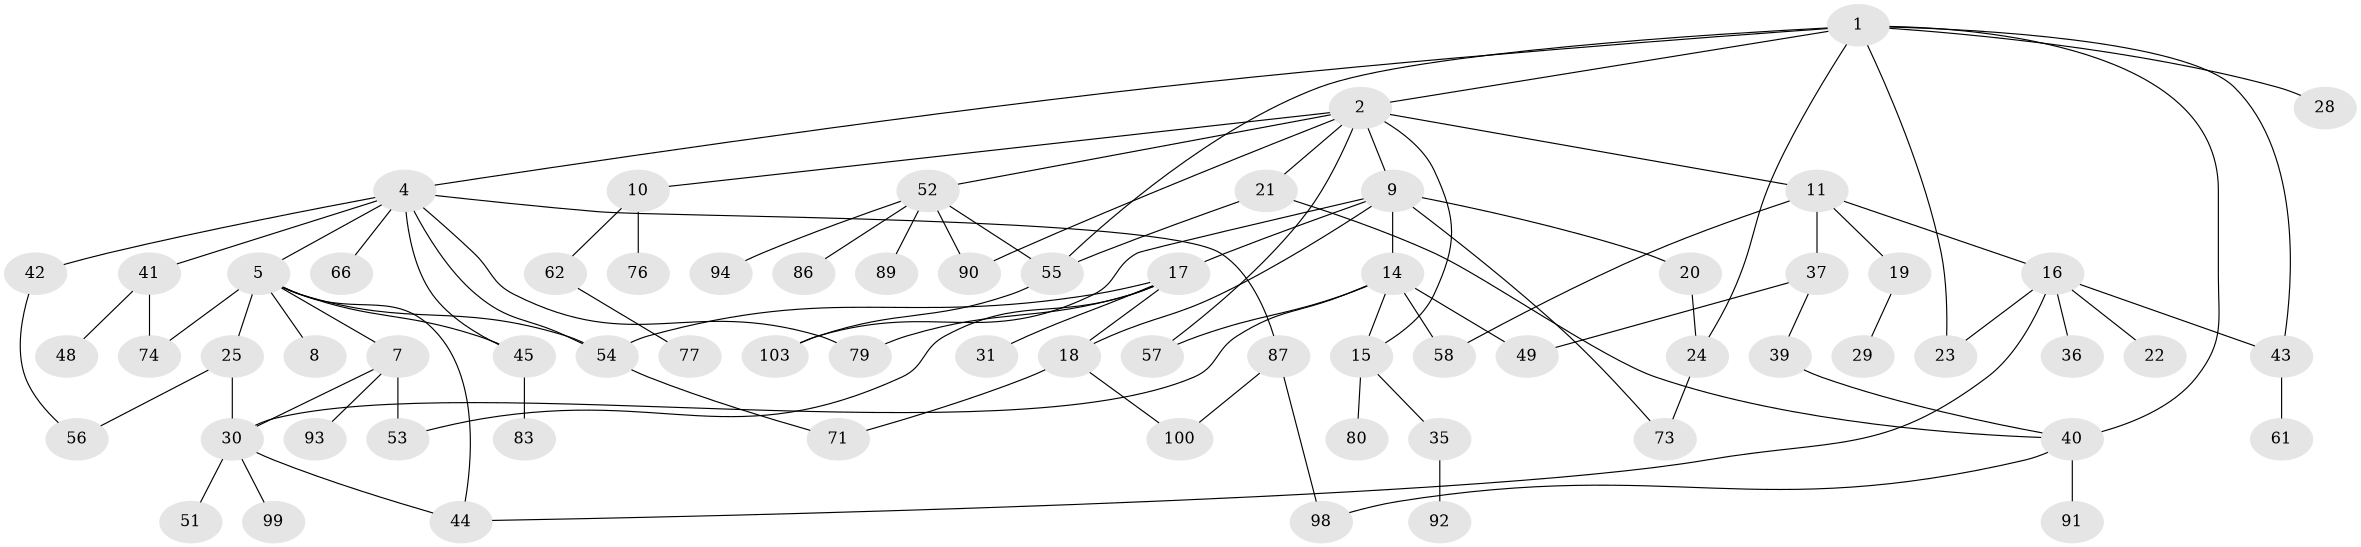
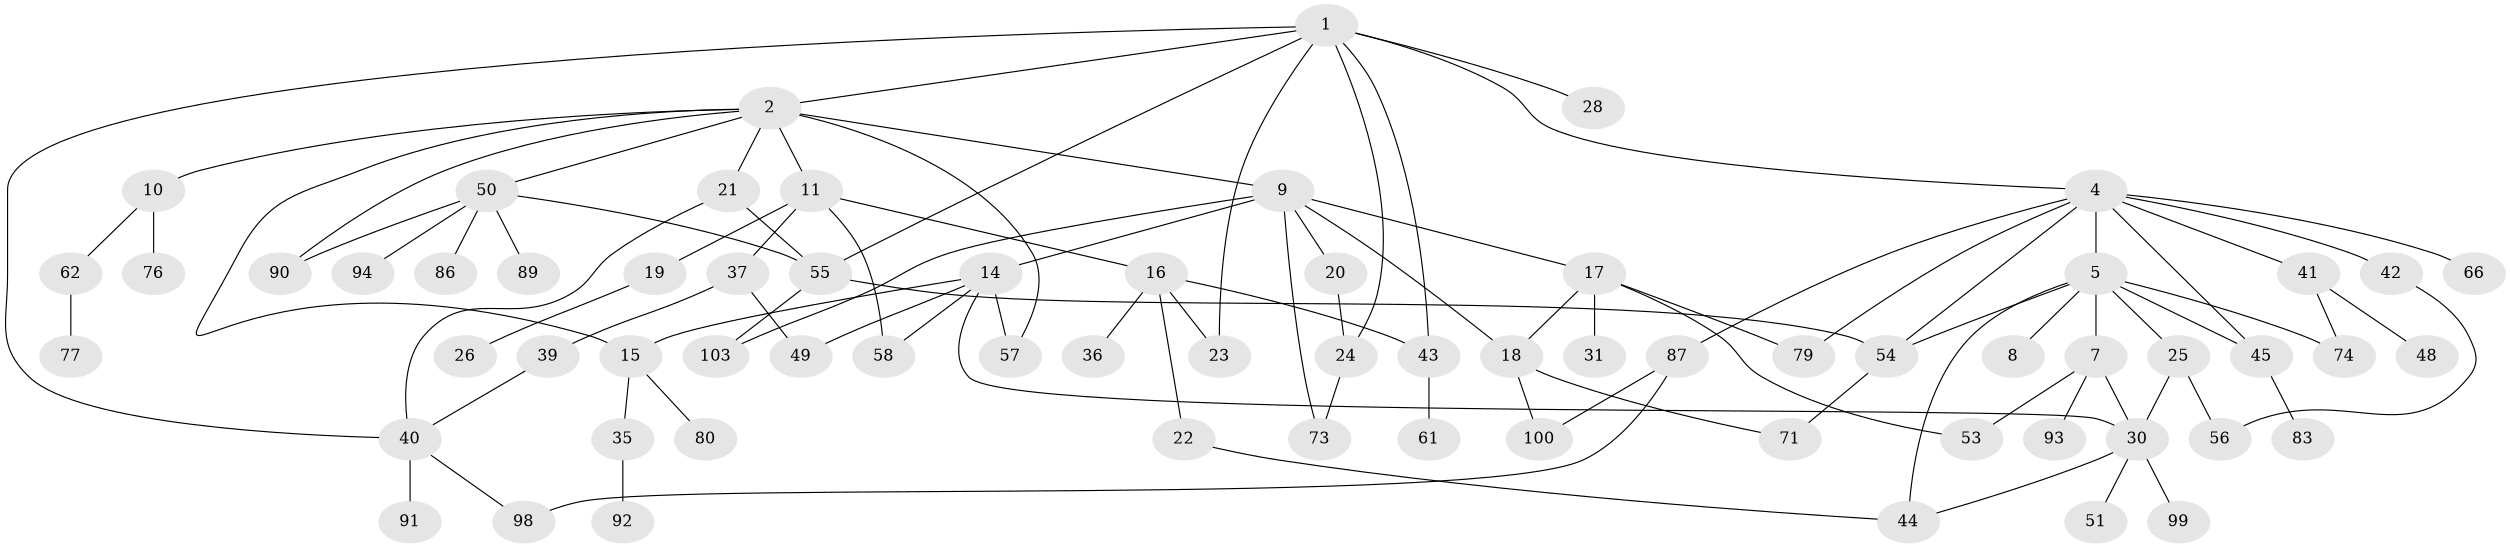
node "52": label "52" -> "50"
edge "17" -- "54": now "55" -- "54"
node "29": label "29" -> "26"
edge "16" -- "44": now "22" -- "44"
